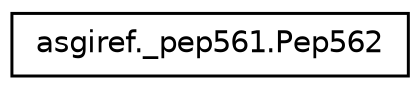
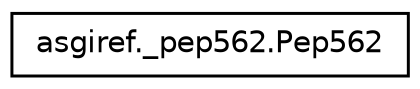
node "asgiref._pep561.Pep562": label "asgiref._pep561.Pep562" -> "asgiref._pep562.Pep562"
